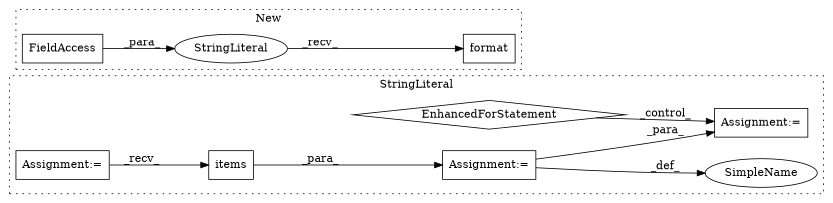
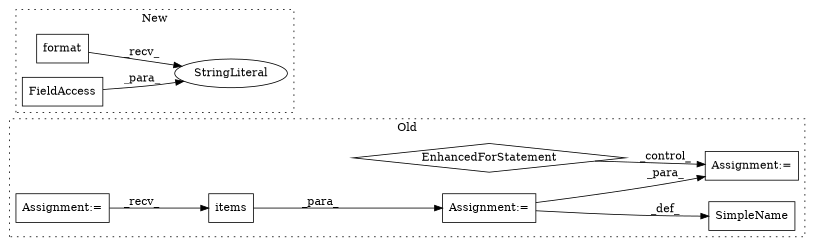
edge "StringLiteral" -> "format": reversed
cluster "StringLiteral": label "StringLiteral" -> "Old"
node "SimpleName": shape ellipse -> box
